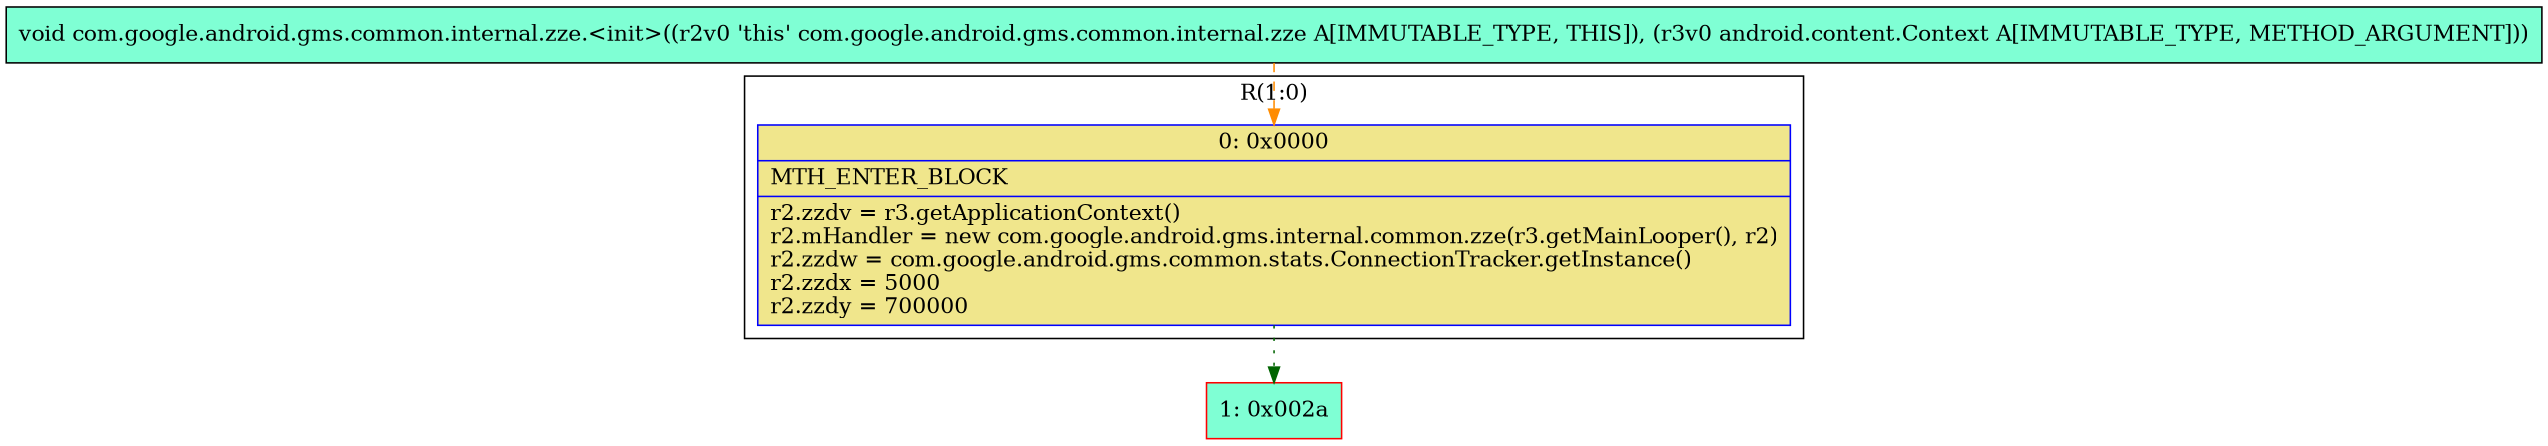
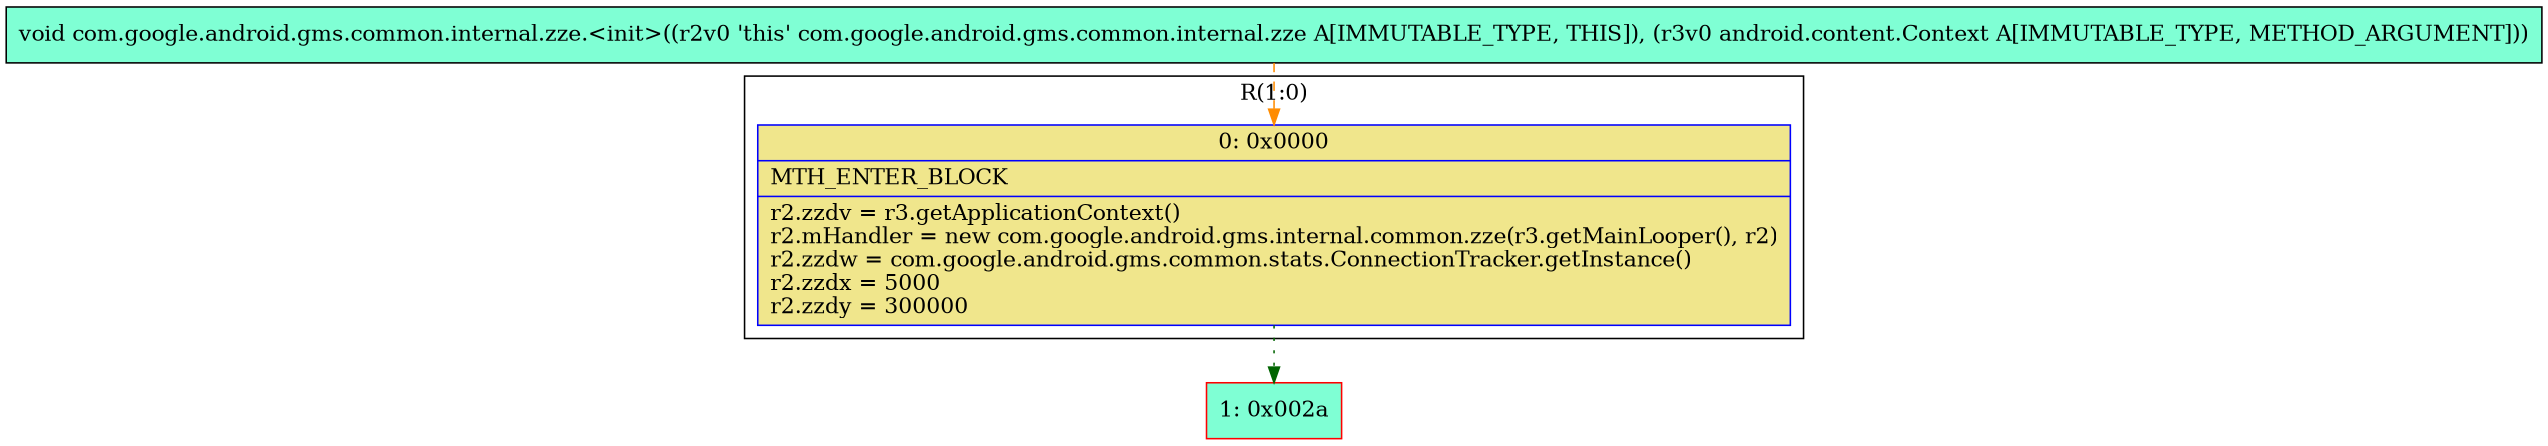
node "0: 0x0000": text "r2.zzdy = 700000" -> "r2.zzdy = 300000"
